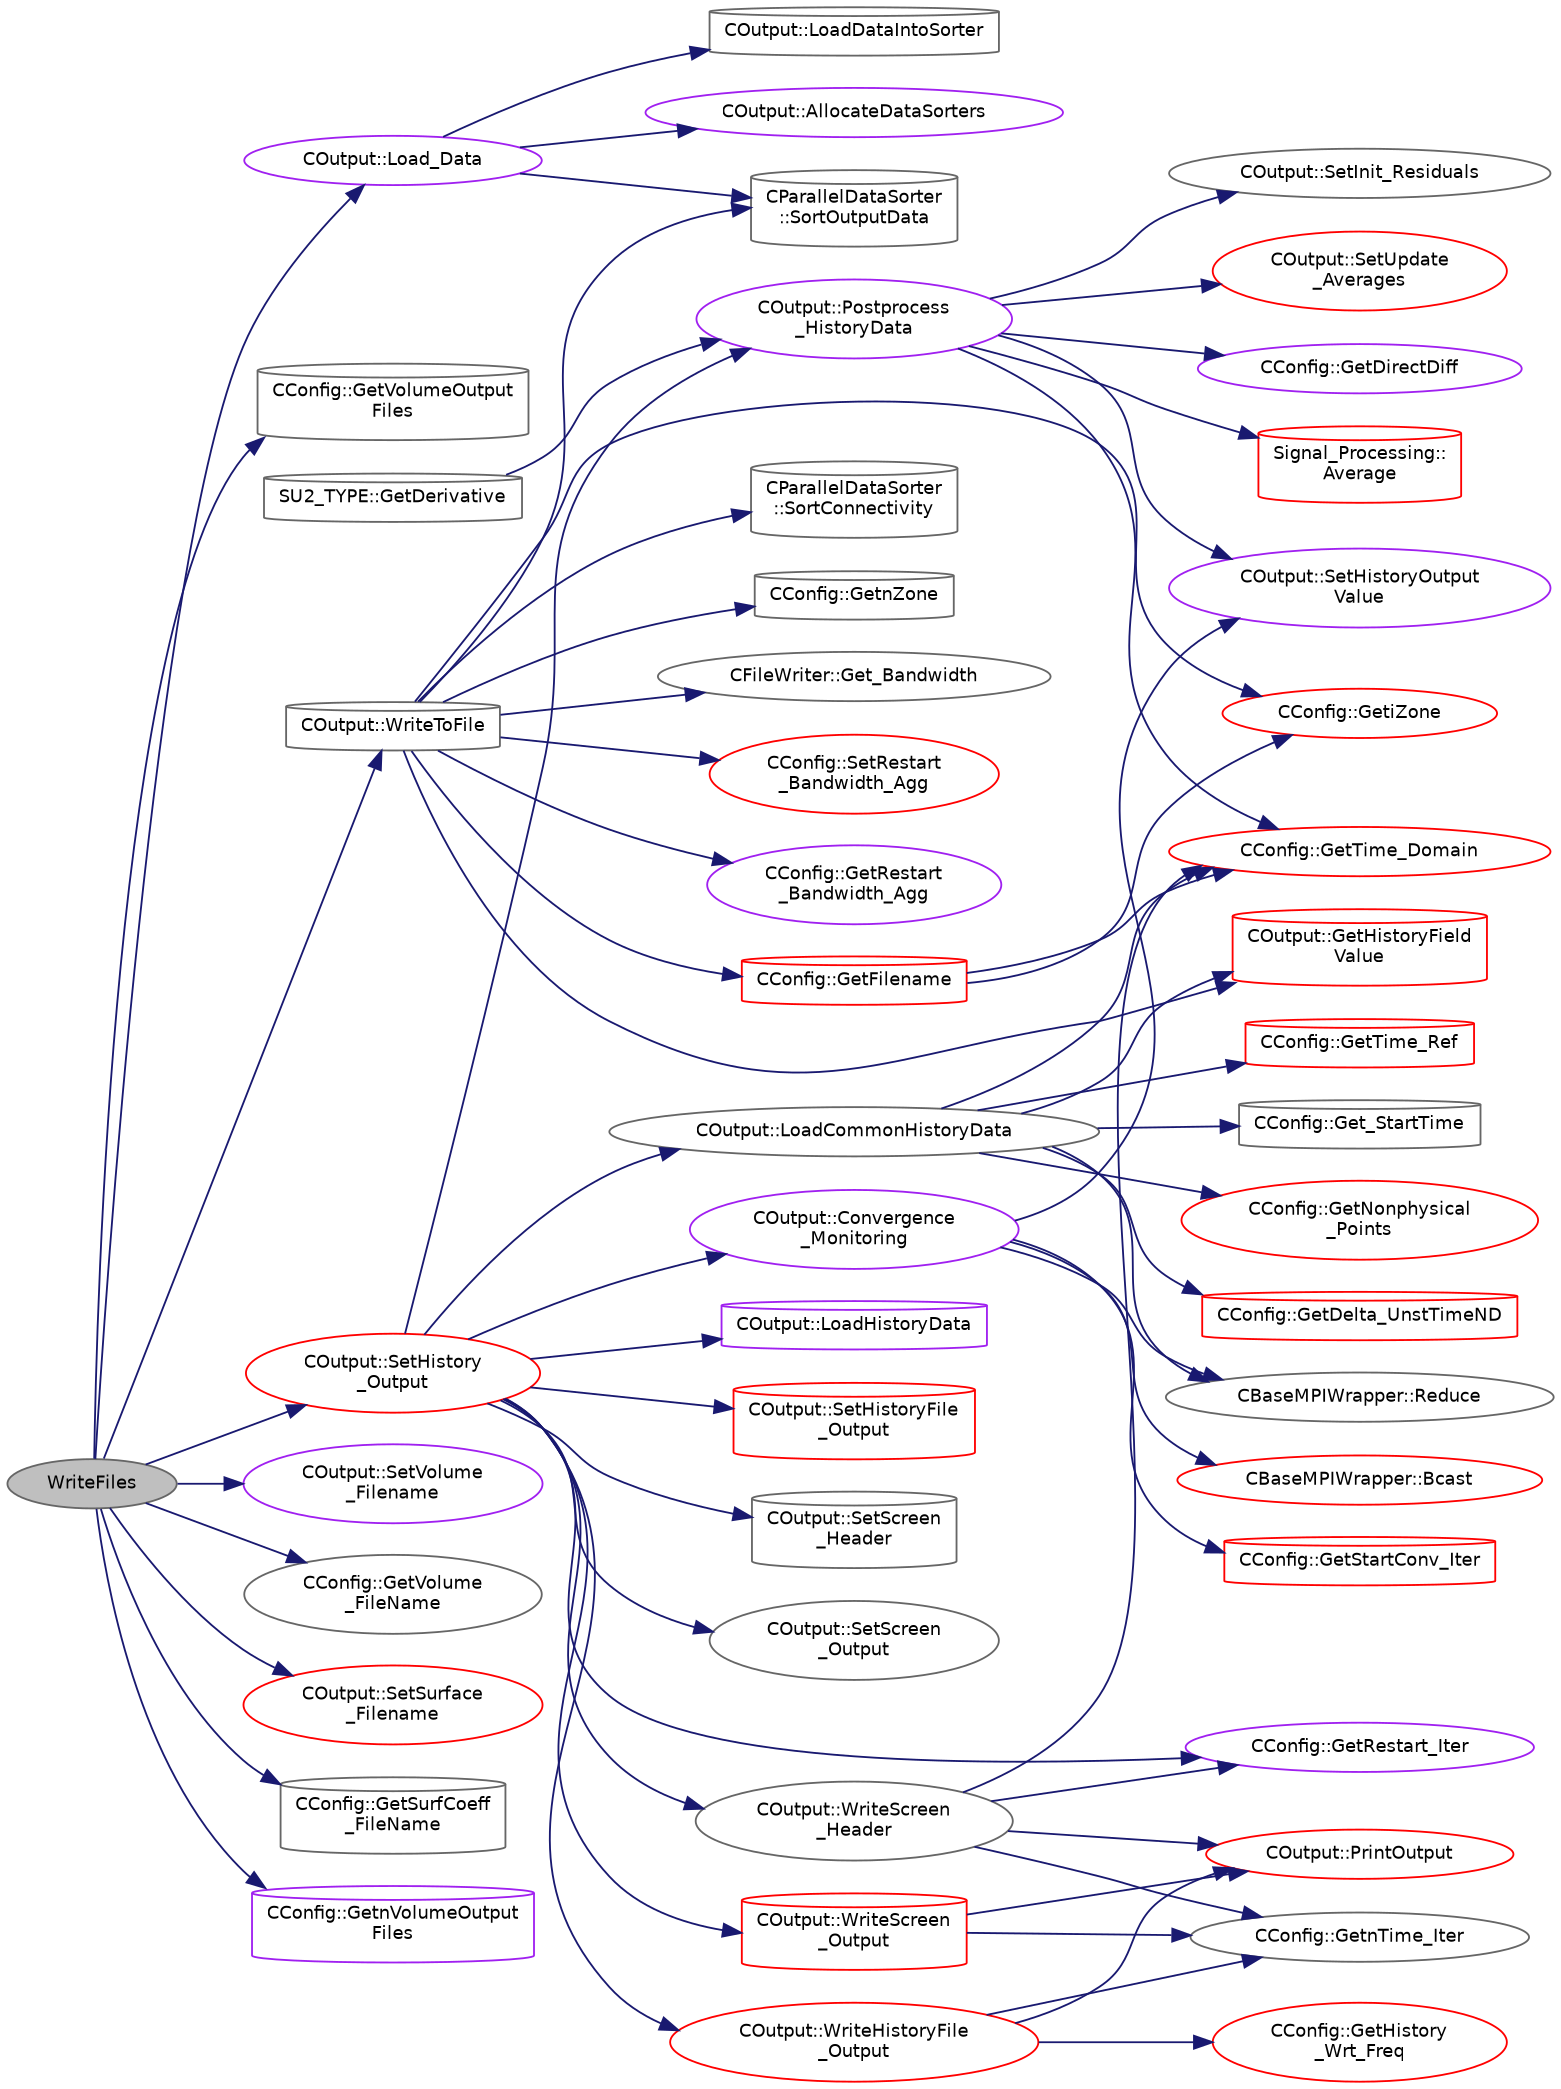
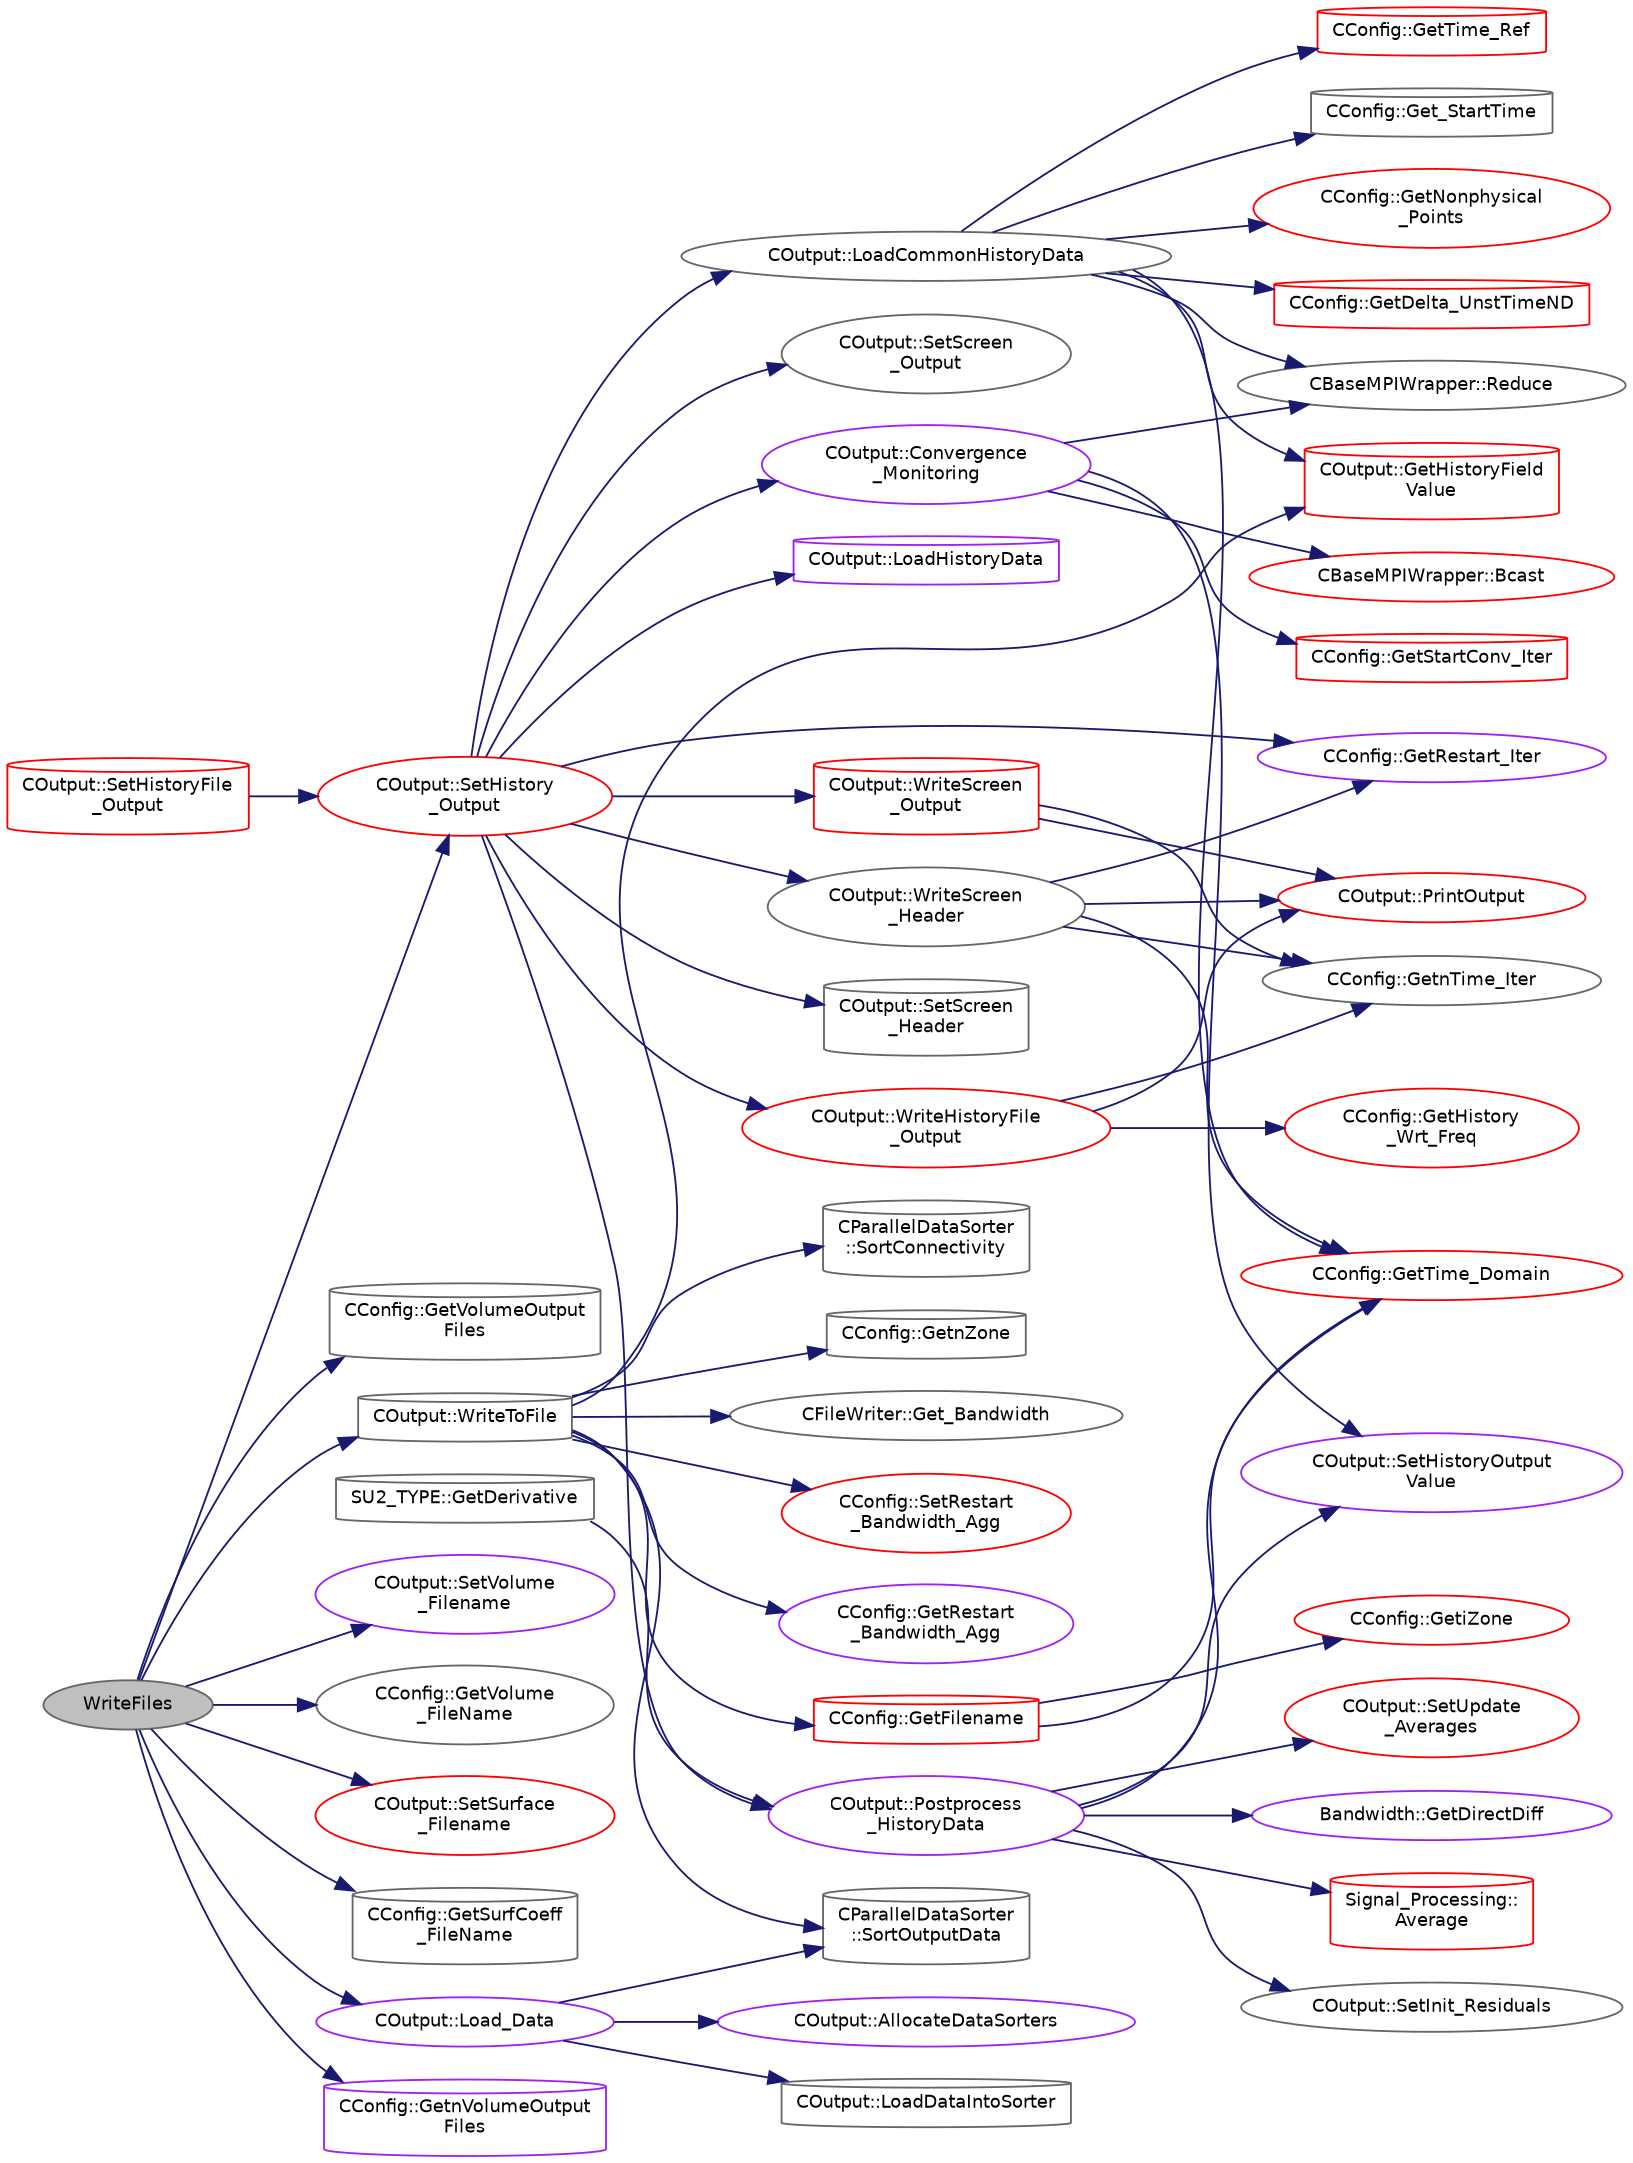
node "CConfig::GetDirectDiff": label "CConfig::GetDirectDiff" -> "Bandwidth::GetDirectDiff"
edge "COutput::WriteToFile" -> "CConfig::GetiZone": removed
edge "COutput::SetHistory _Output" -> "COutput::SetHistoryFile _Output": reversed
